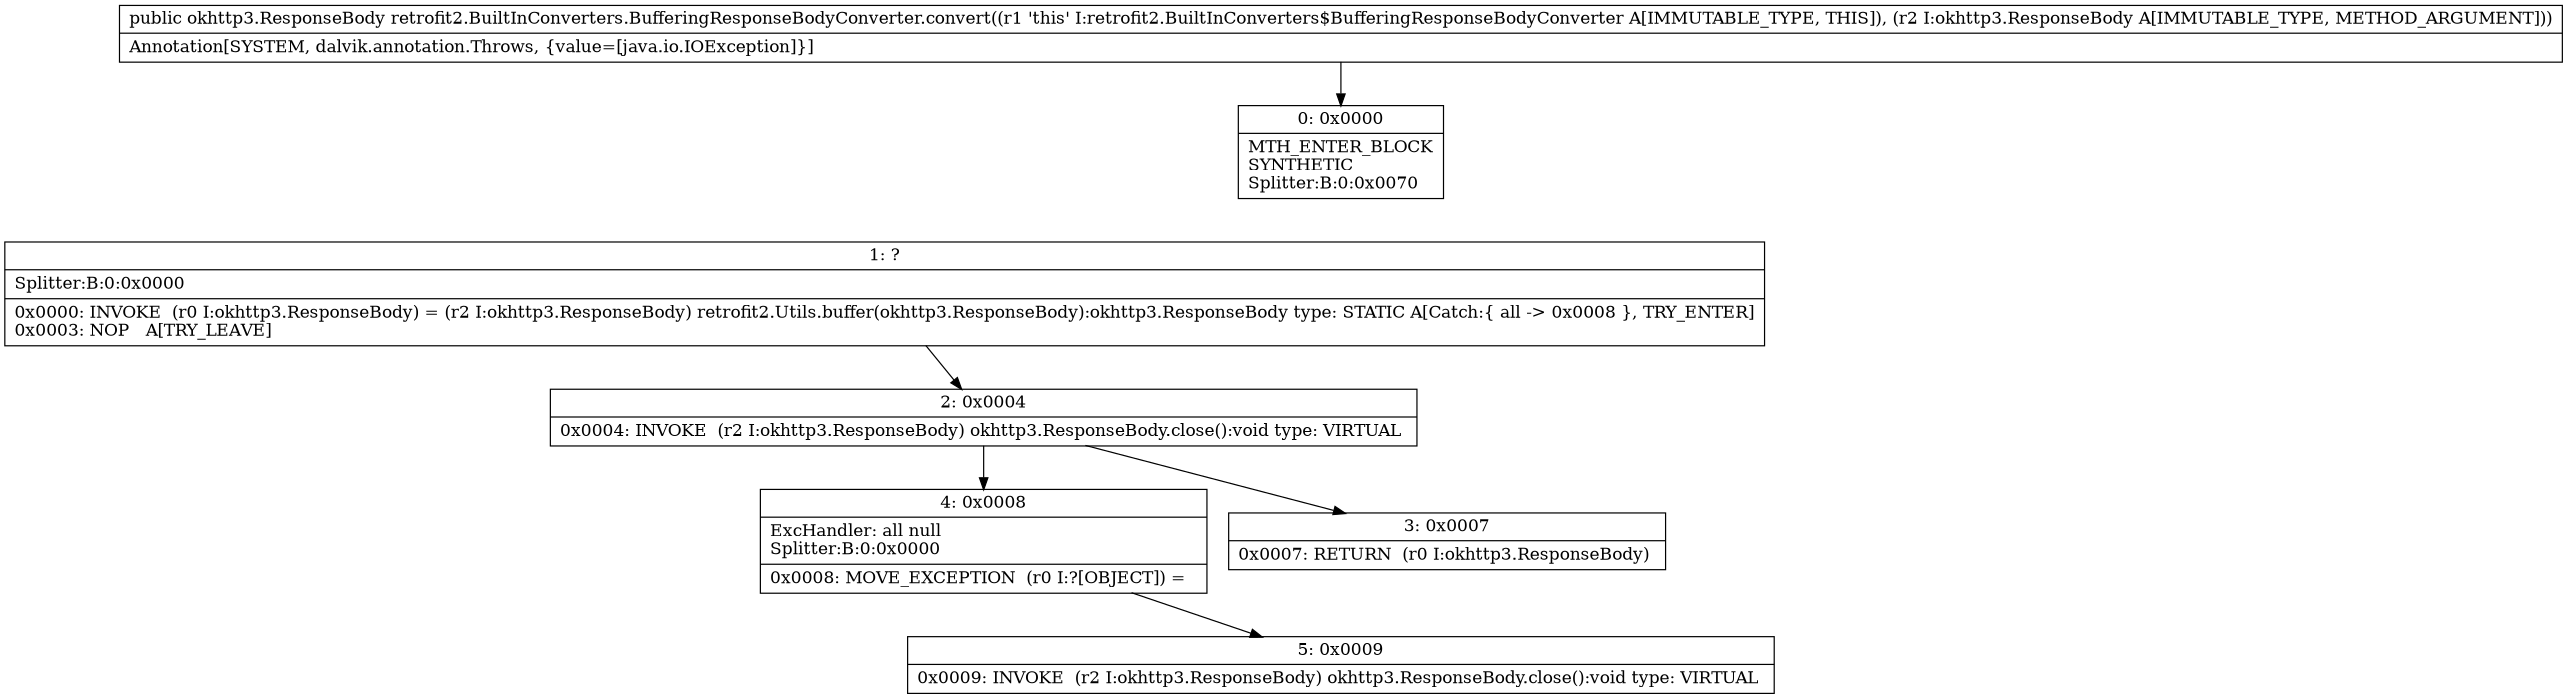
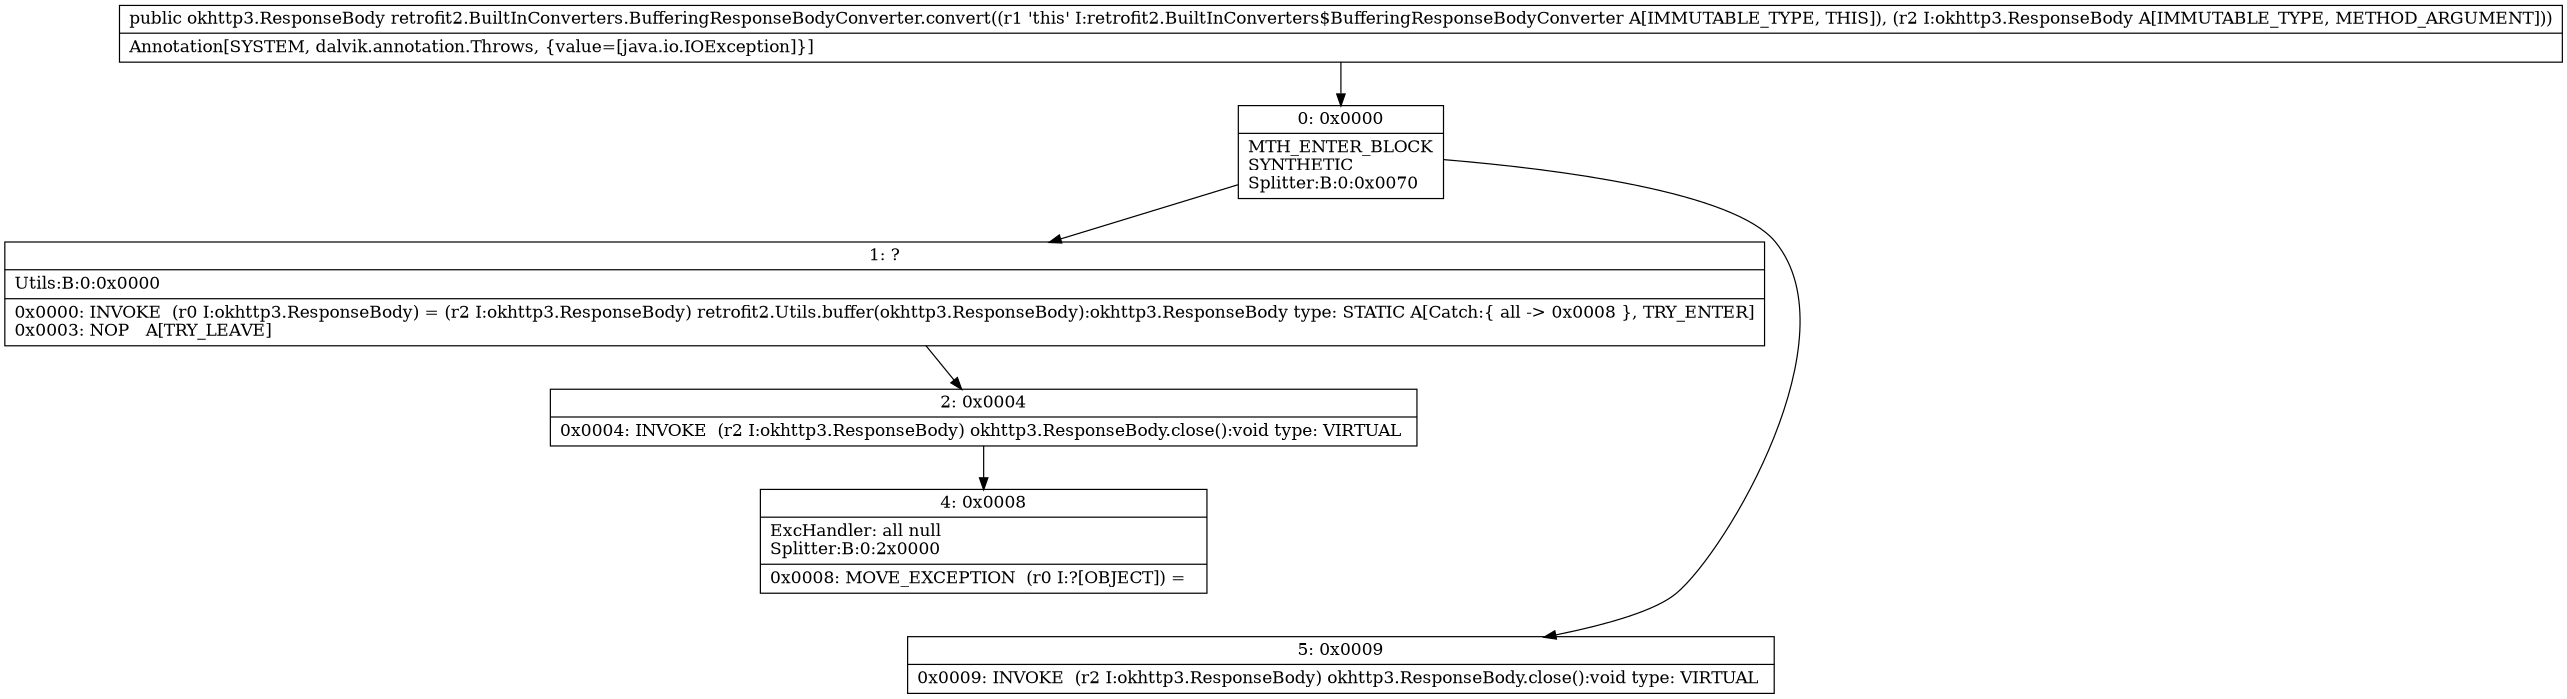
edge "0: 0x0000" -> "1: ?": added
node "1: ?": text "Splitter:B:0:0x0000" -> "Utils:B:0:0x0000"
node "3: 0x0007": removed
node "4: 0x0008": text "Splitter:B:0:0x0000" -> "Splitter:B:0:2x0000"
edge "4: 0x0008" -> "5: 0x0009": now "0: 0x0000" -> "5: 0x0009"
